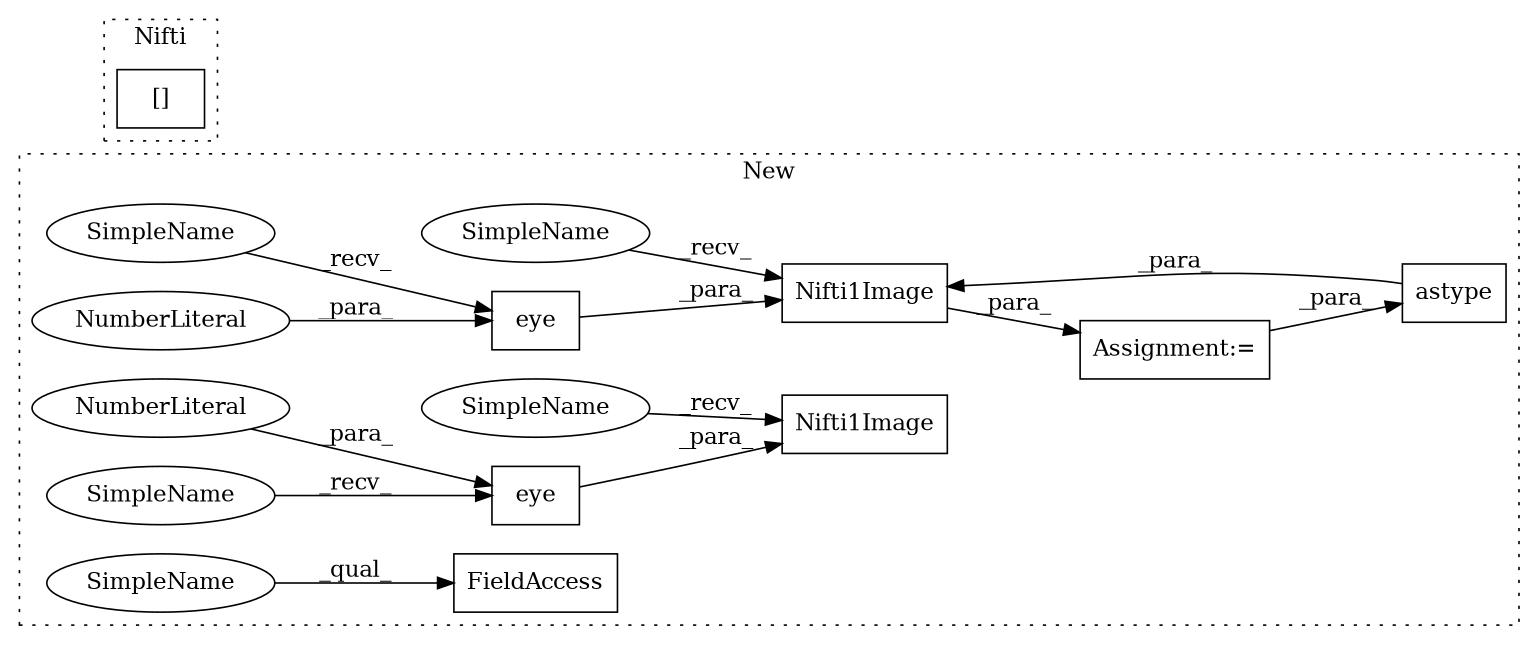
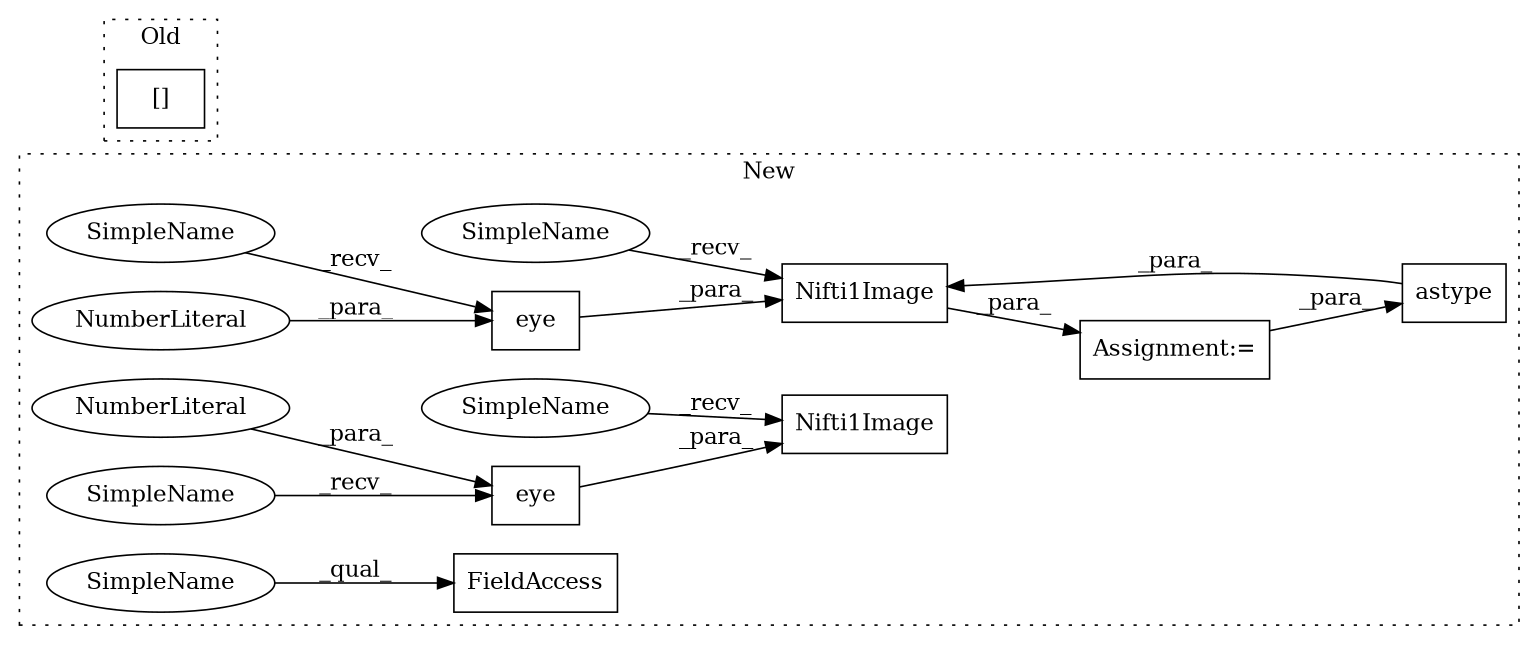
cluster "Nifti": label "Nifti" -> "Old"
